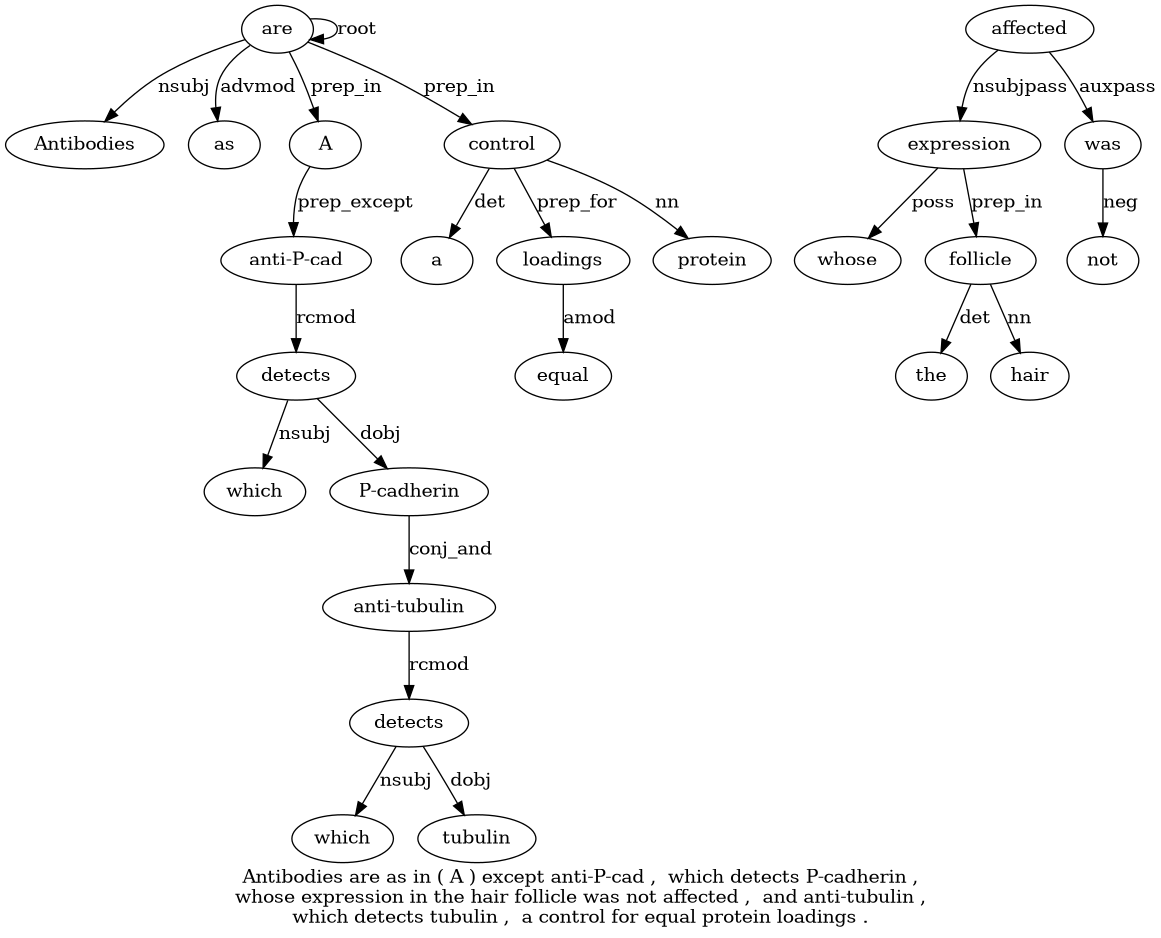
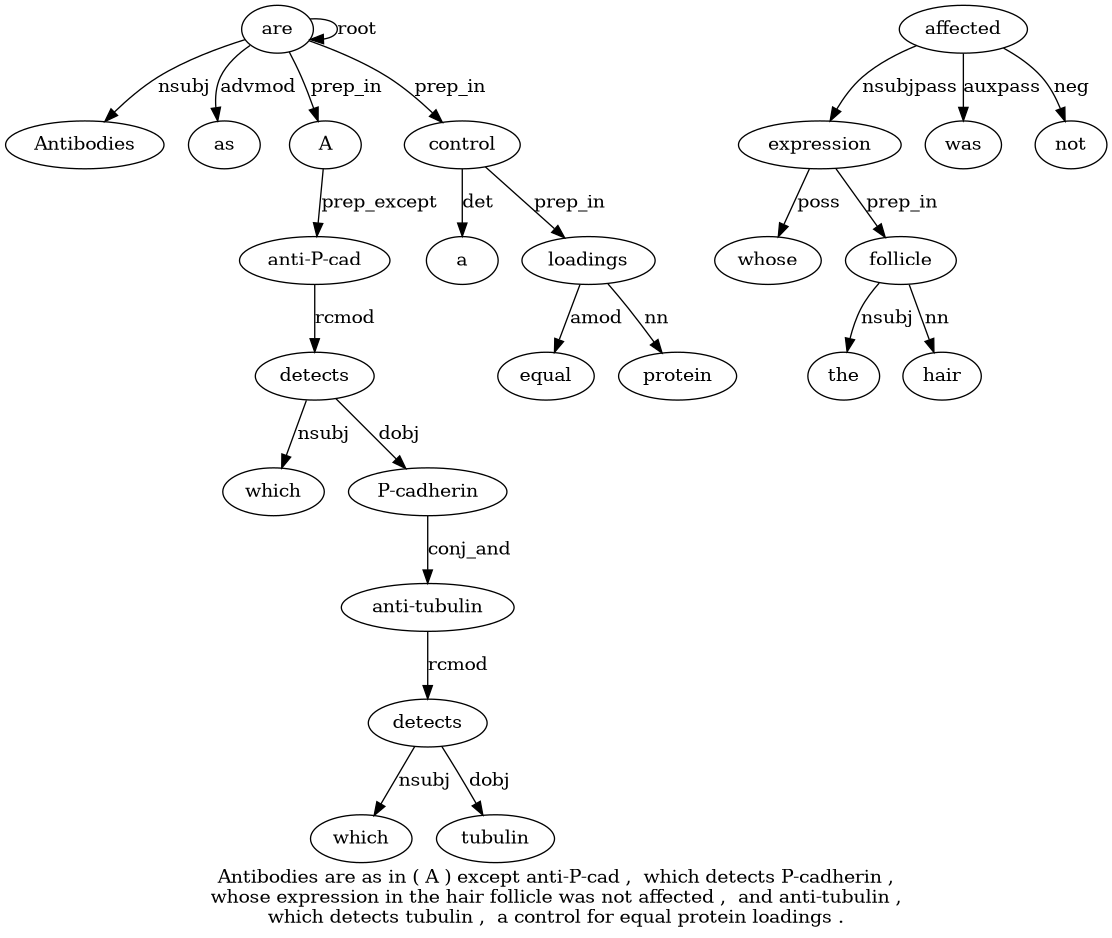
edge "control" -> "protein": now "loadings" -> "protein"
edge "was" -> "not": now "affected" -> "not"
edge "control" -> "loadings": label "prep_for" -> "prep_in"
edge "follicle" -> "the": label "det" -> "nsubj"
